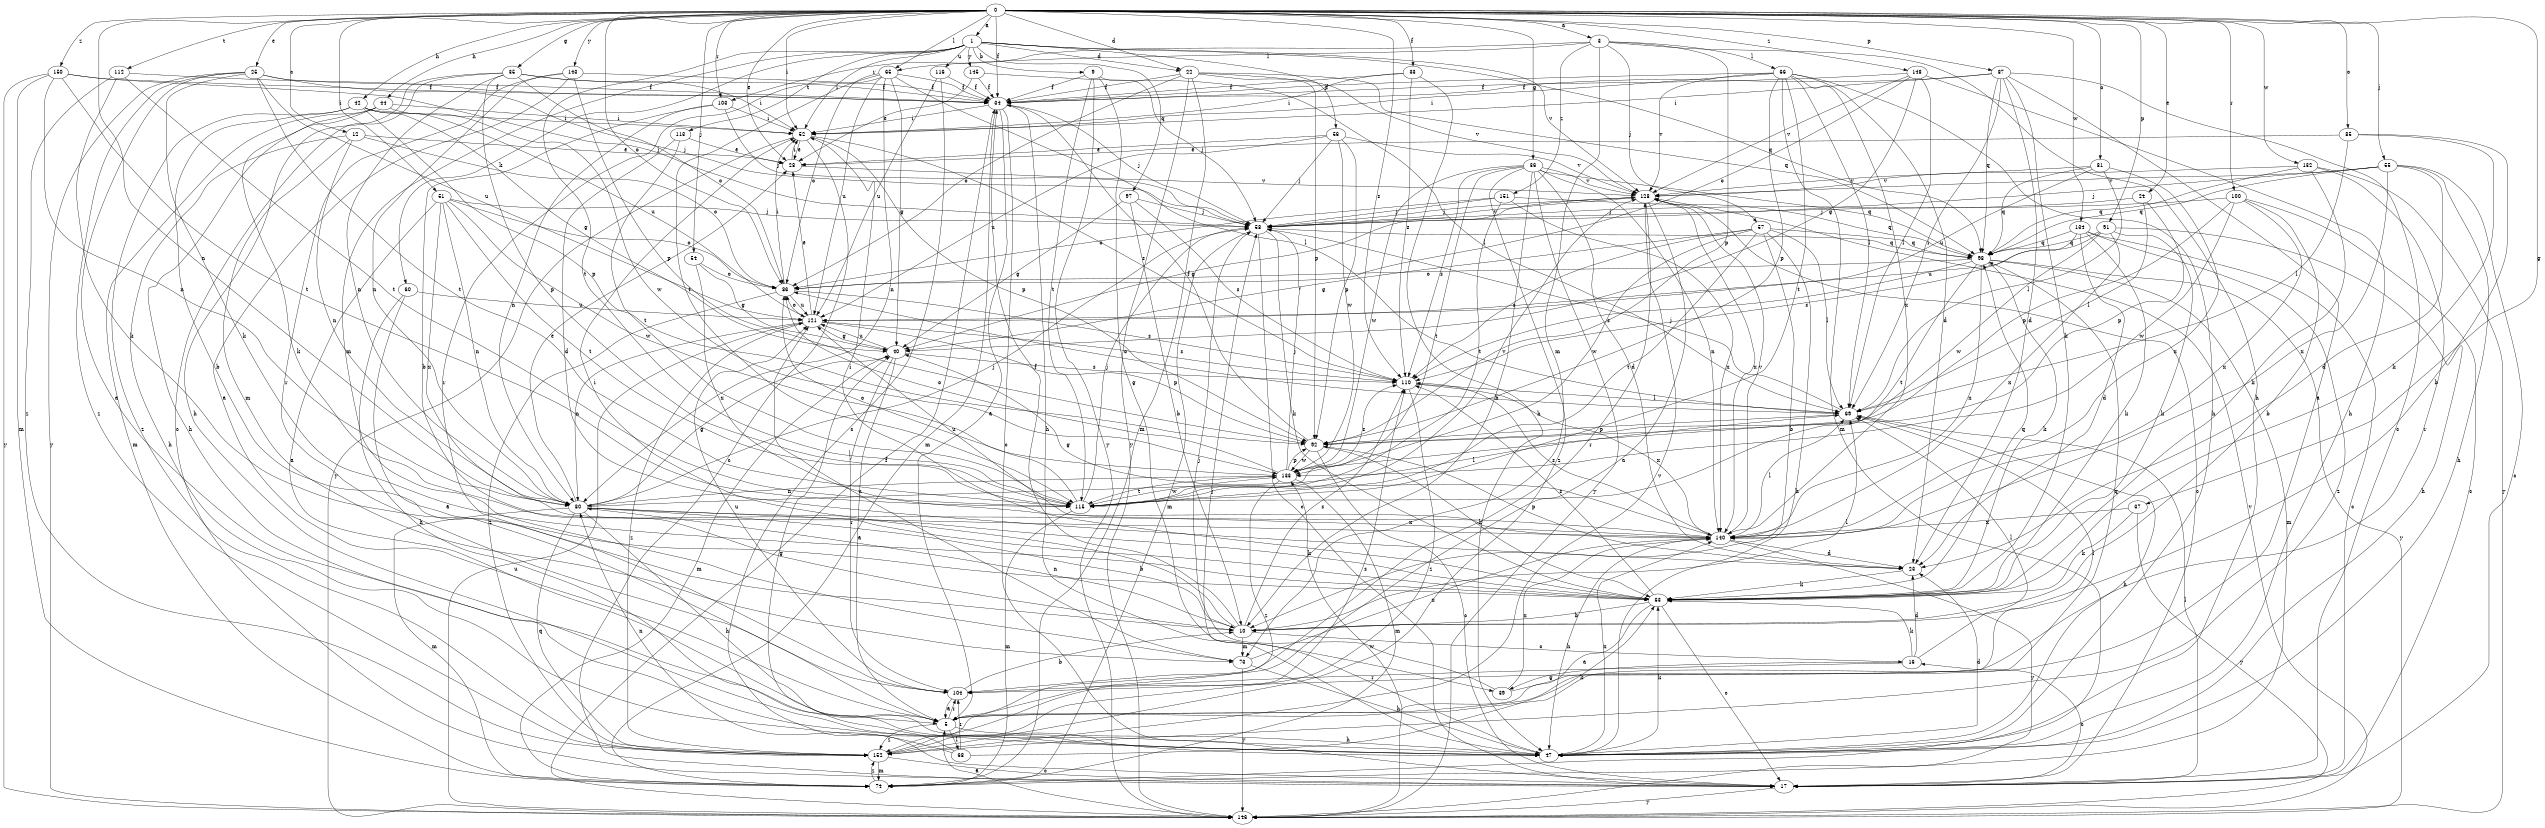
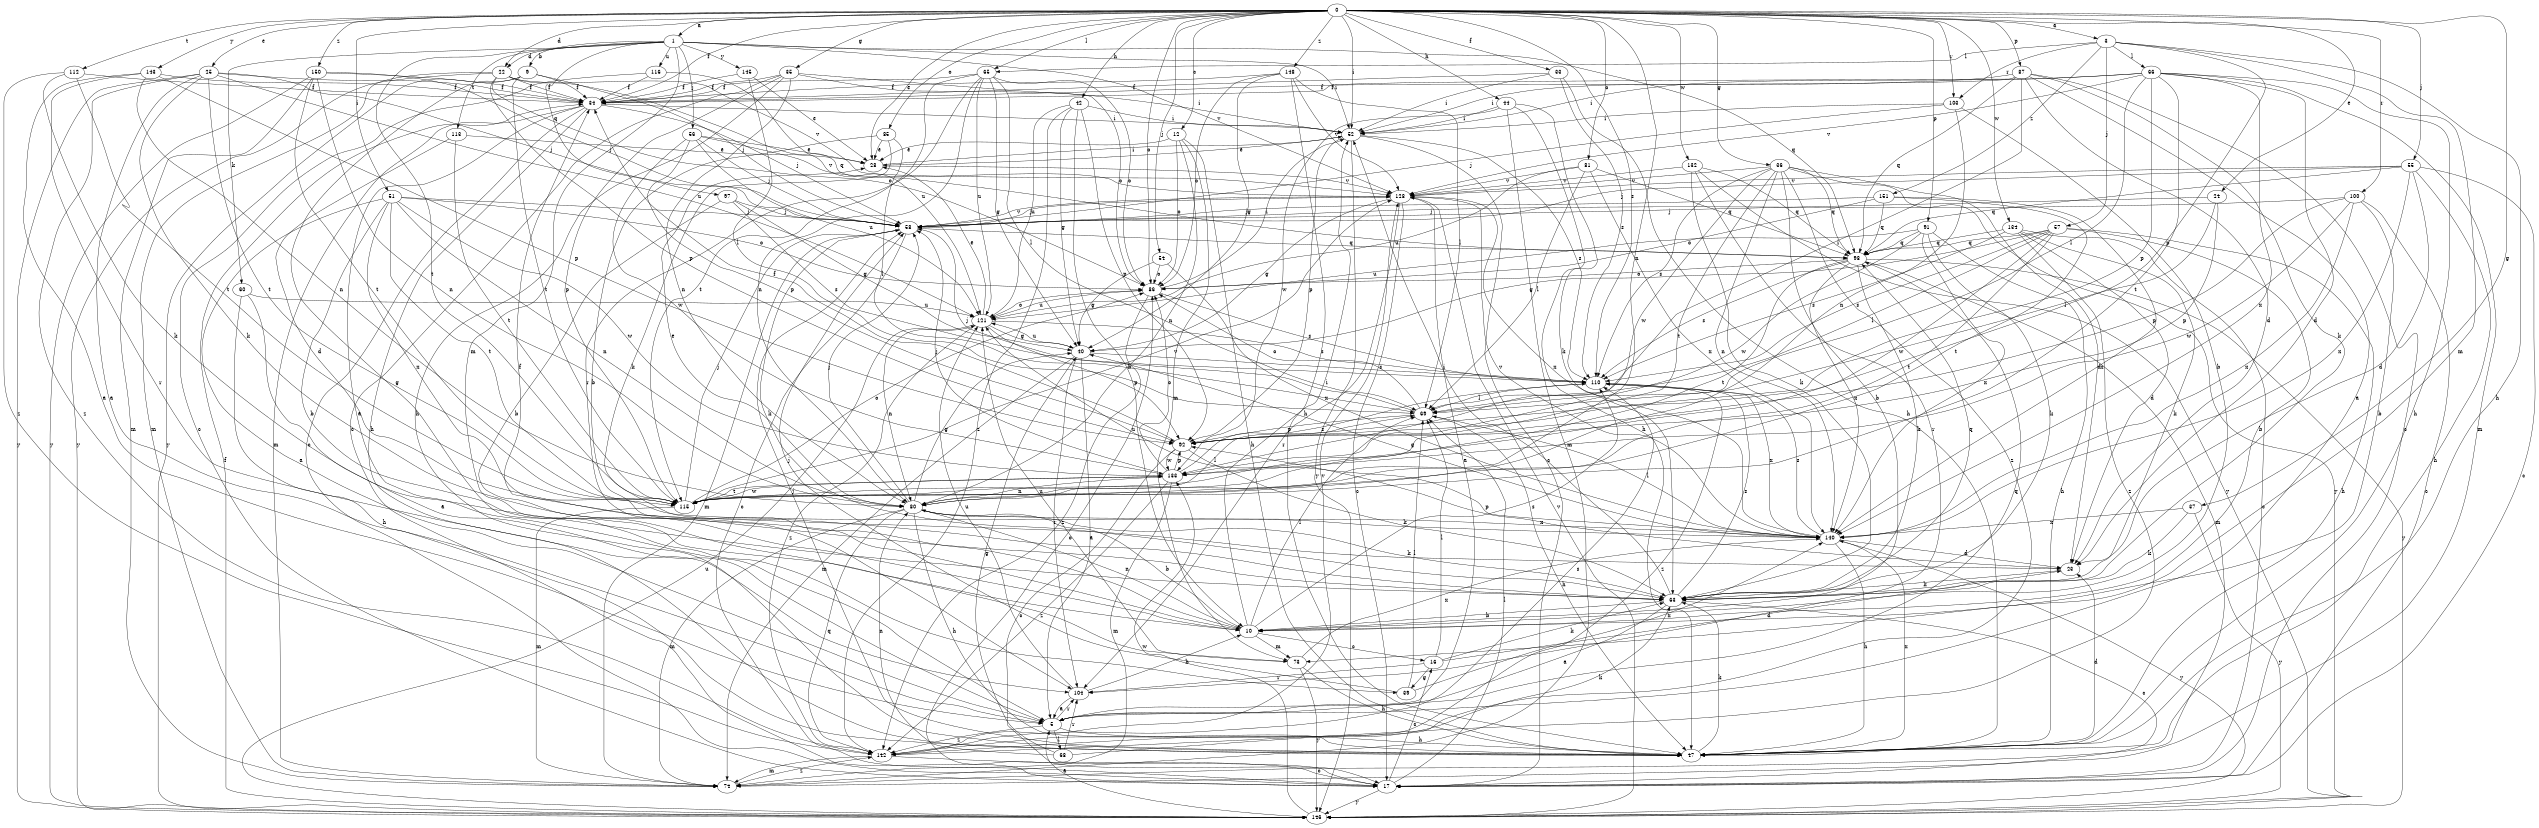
edge "51" -> "10": added, label "b"
edge "17" -> "86": added, label "o"
node "152": label "152" -> "142"
